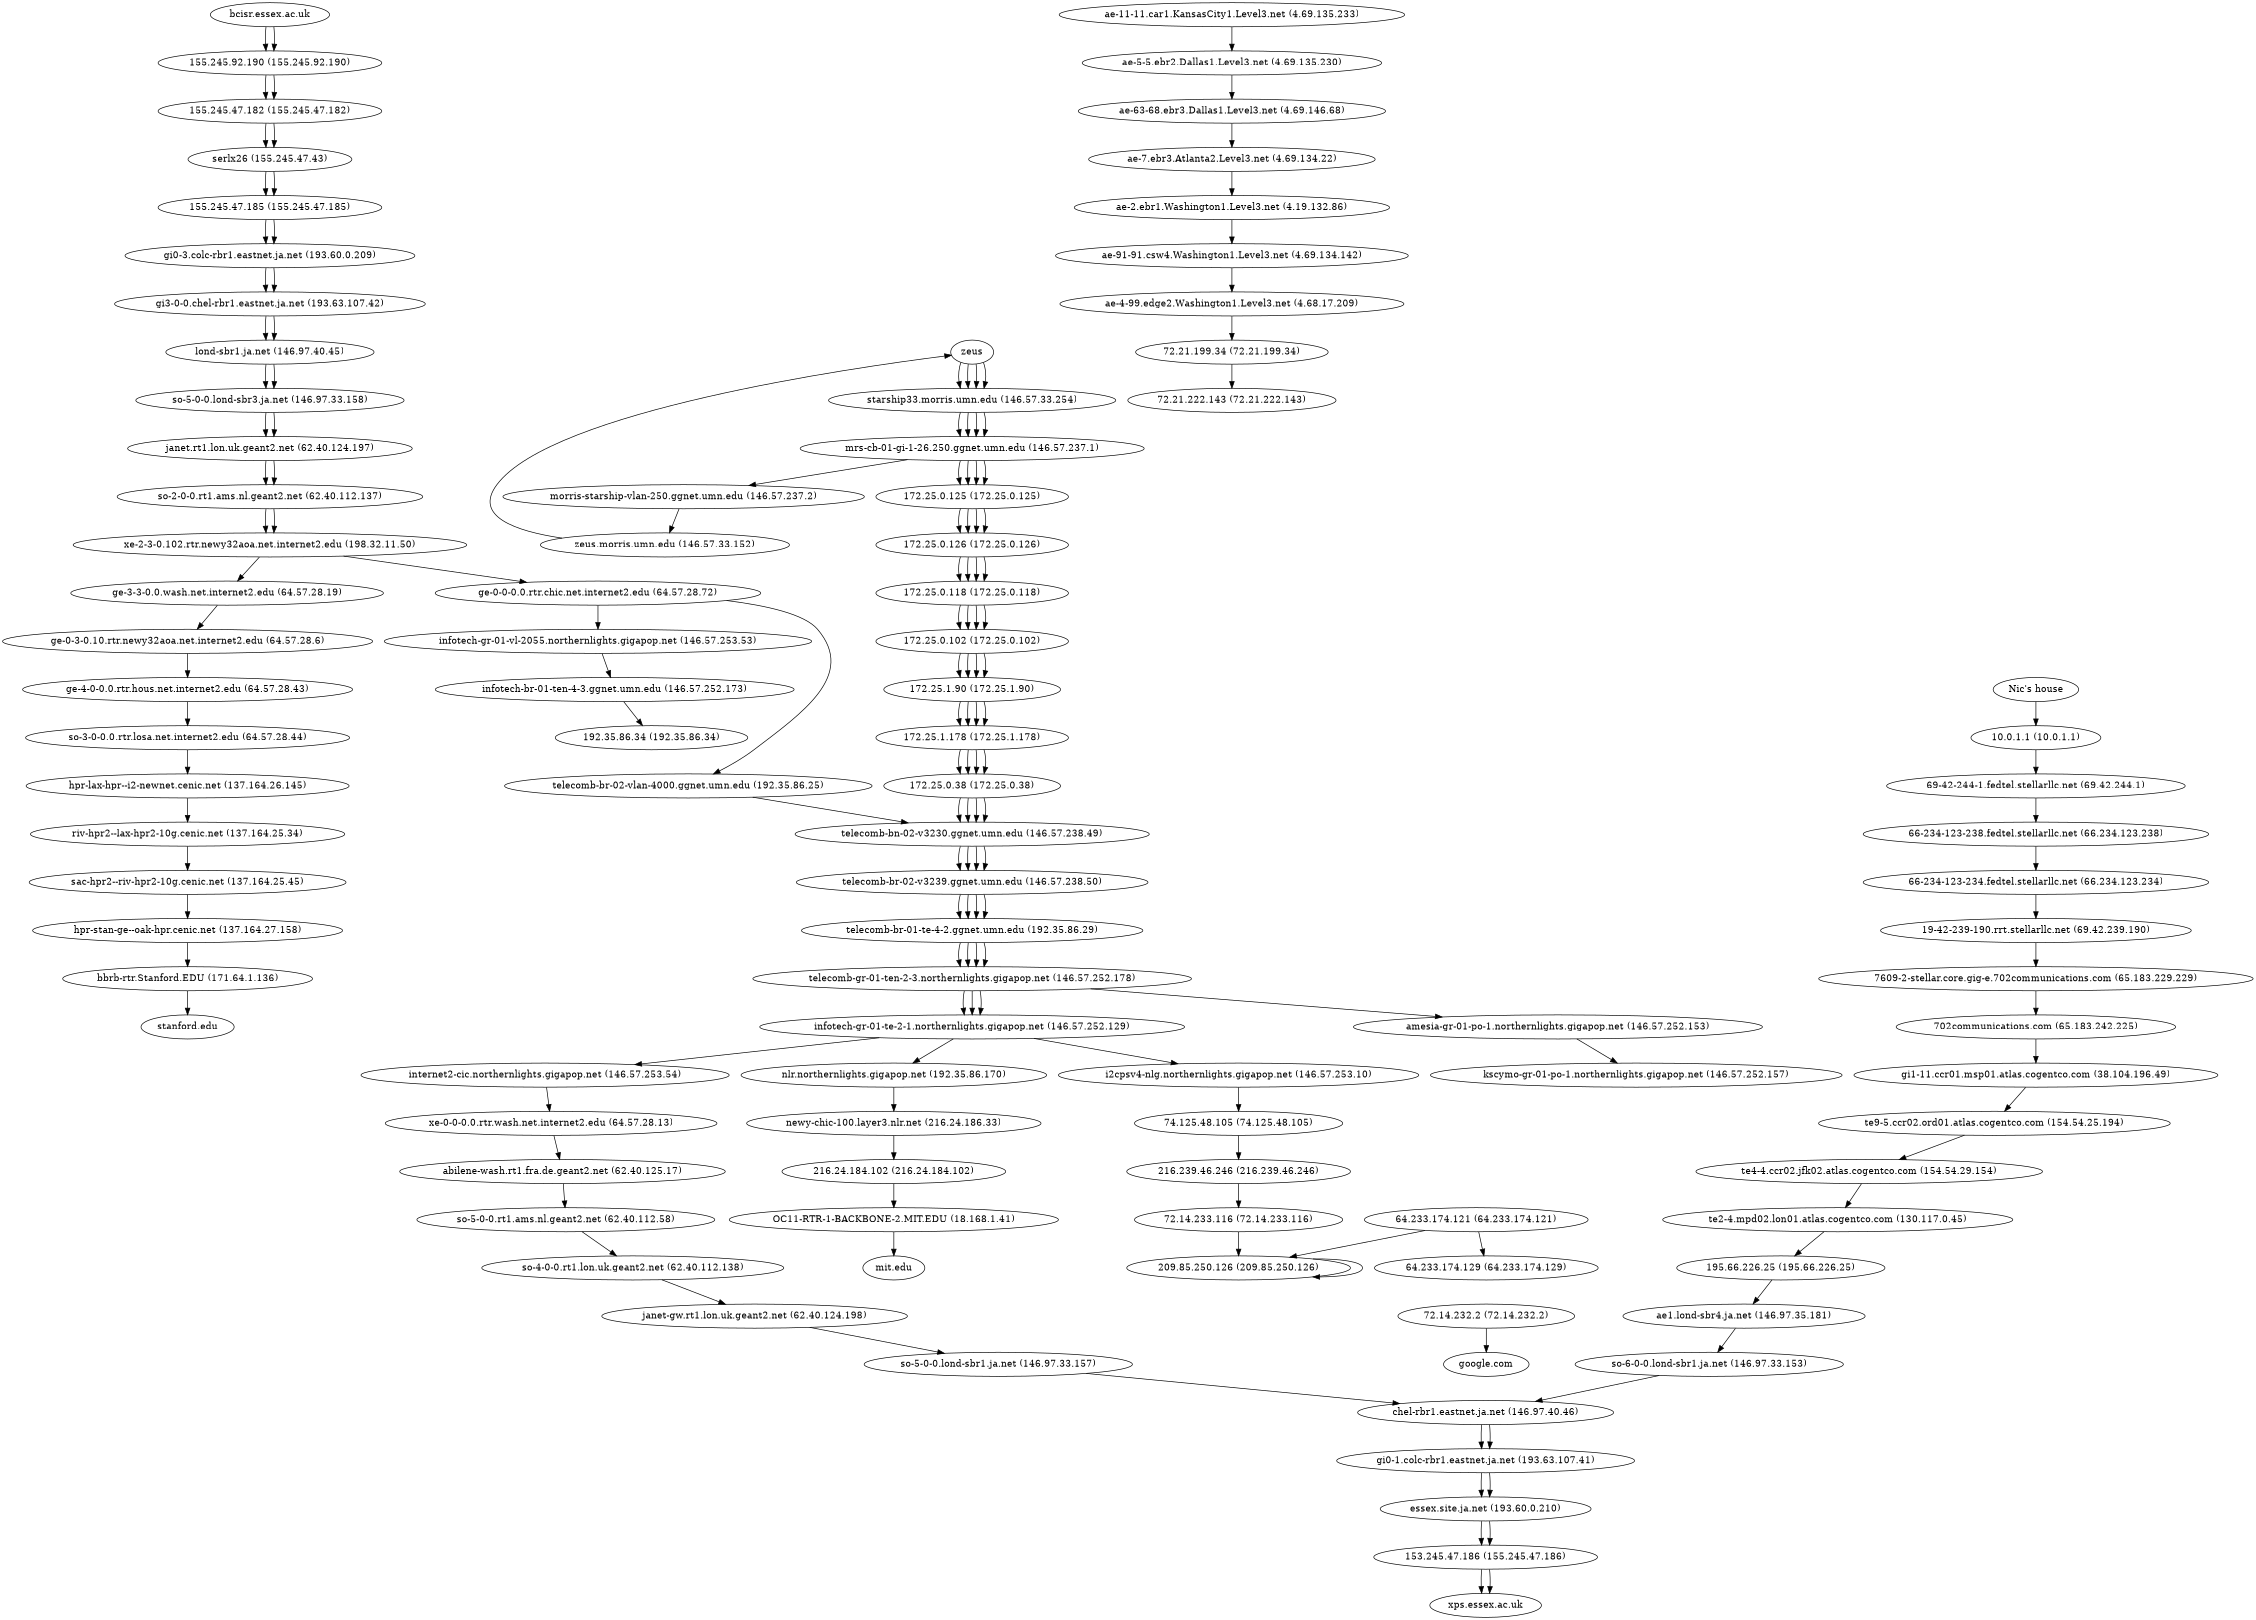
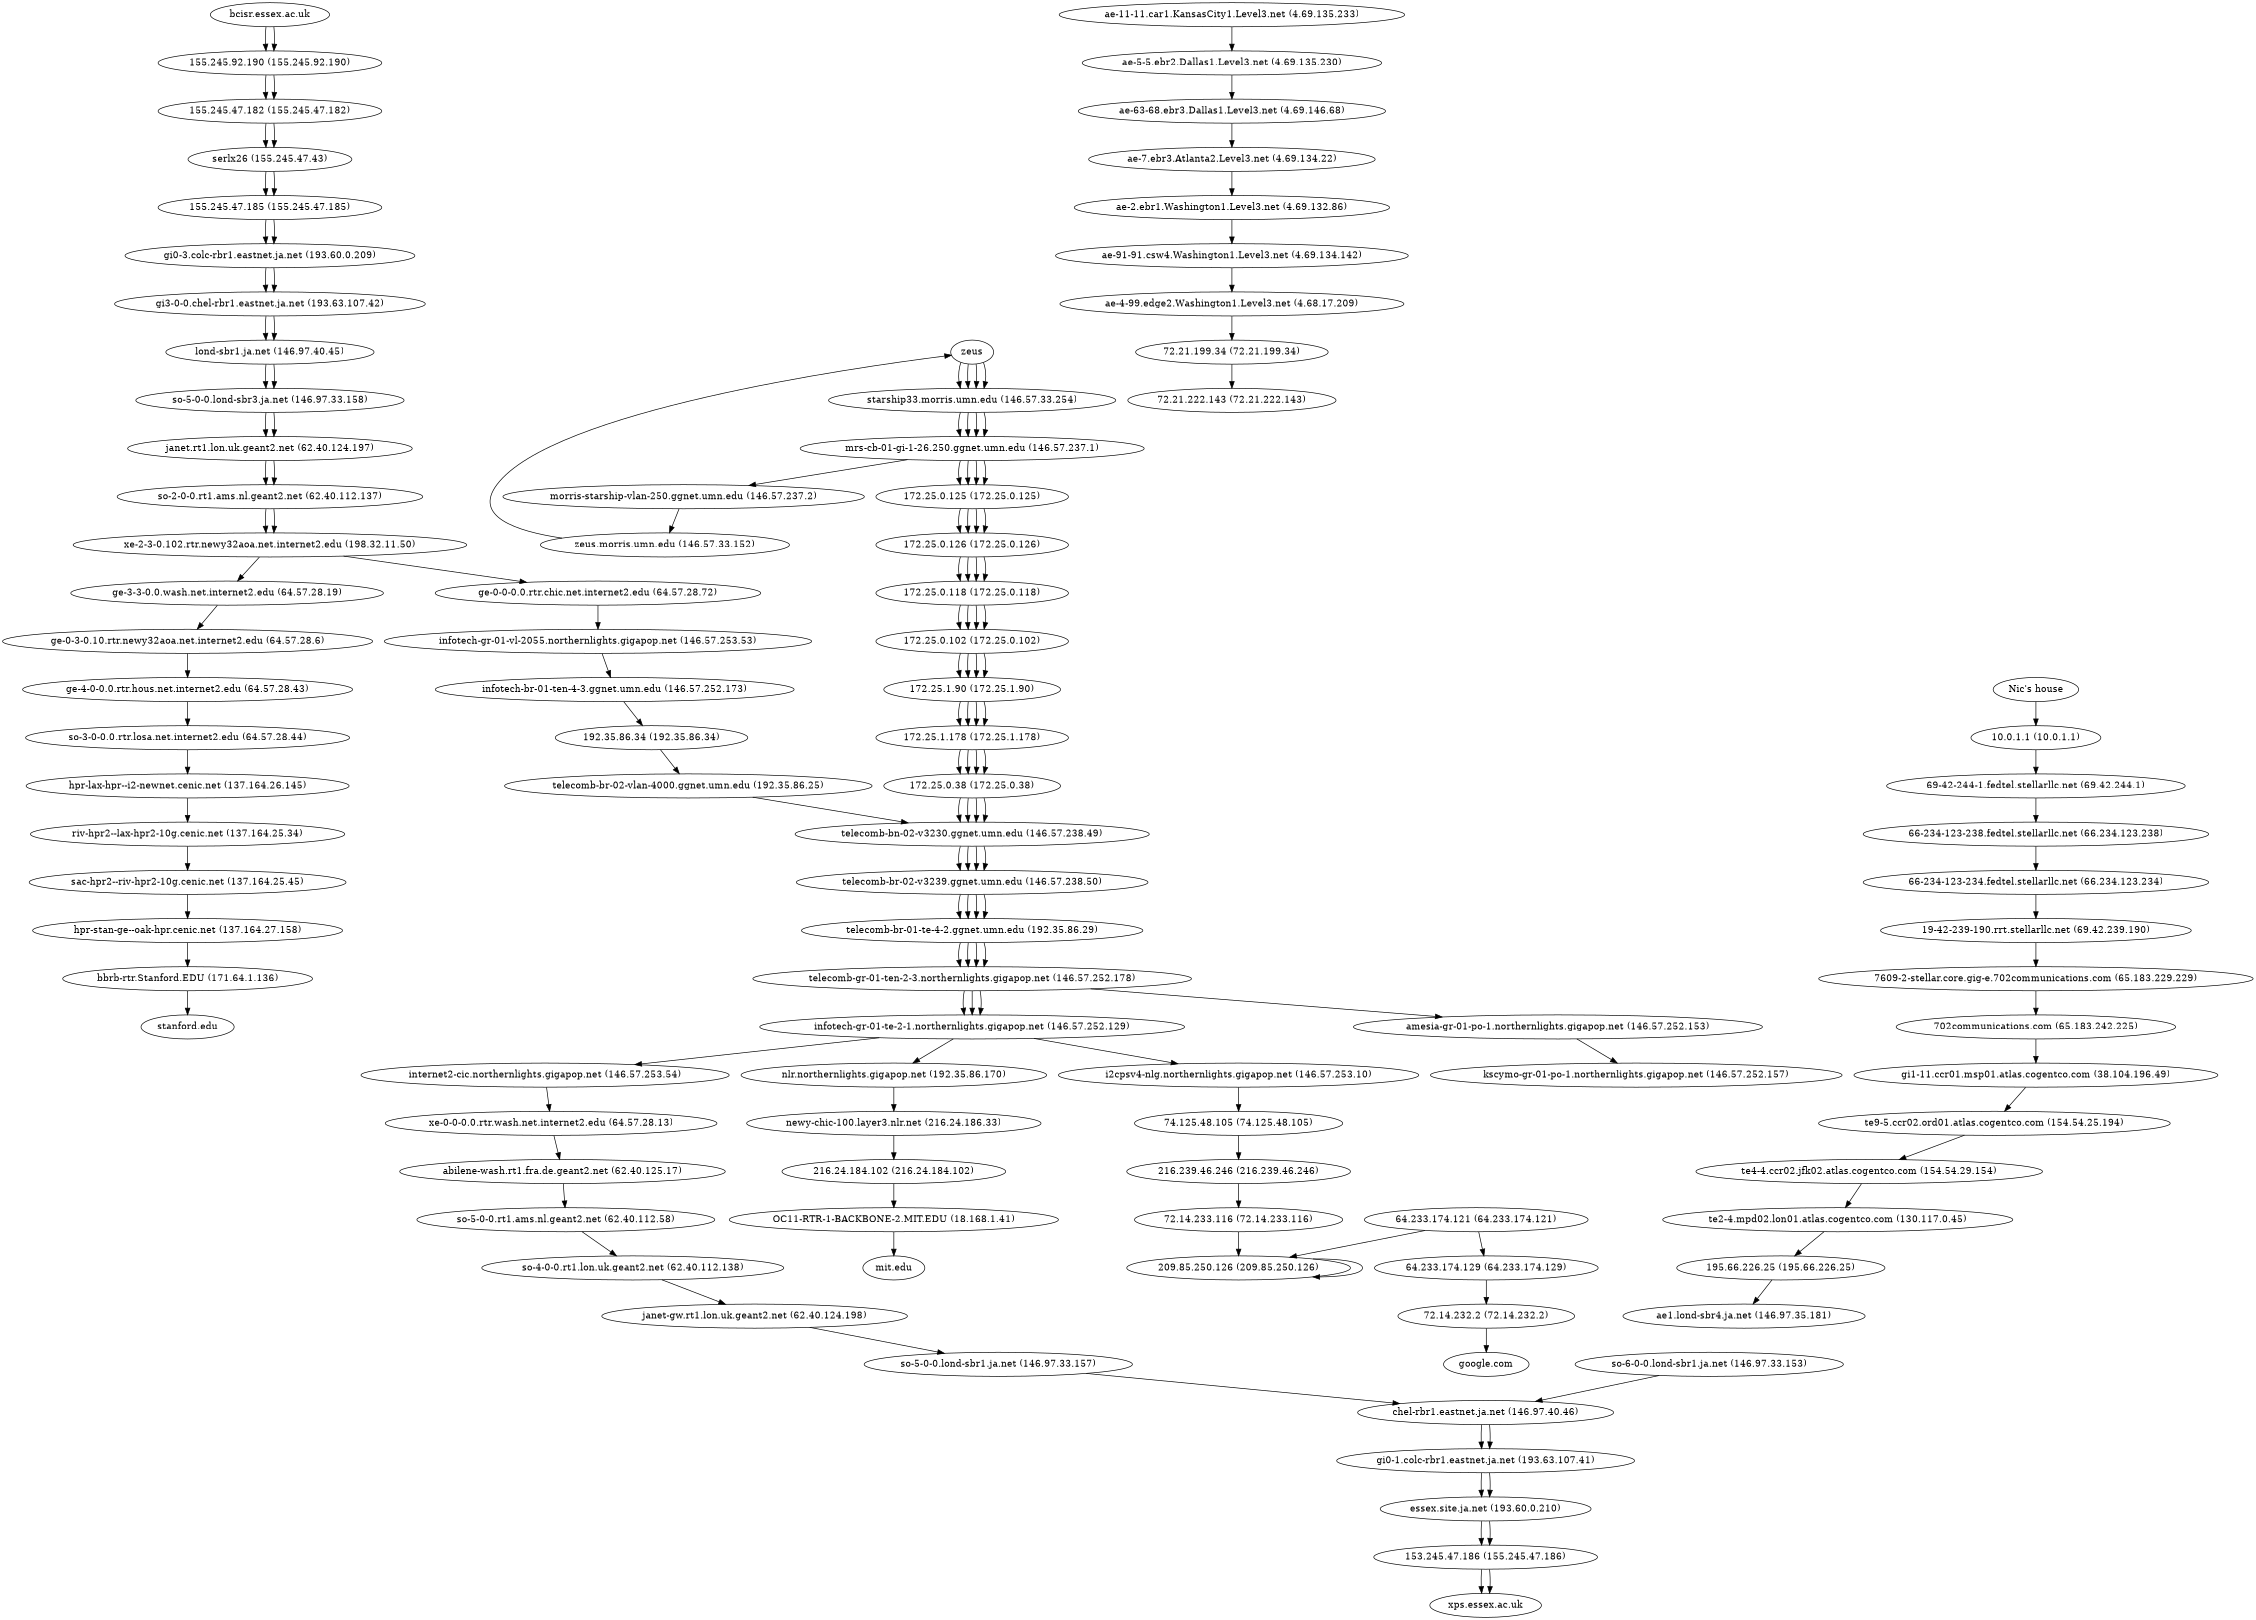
node "ae-2.ebr1.Washington1.Level3.net (4.19.132.86)": label "ae-2.ebr1.Washington1.Level3.net (4.19.132.86)" -> "ae-2.ebr1.Washington1.Level3.net (4.69.132.86)"
edge "ge-0-0-0.0.rtr.chic.net.internet2.edu (64.57.28.72)" -> "telecomb-br-02-vlan-4000.ggnet.umn.edu (192.35.86.25)": now "192.35.86.34 (192.35.86.34)" -> "telecomb-br-02-vlan-4000.ggnet.umn.edu (192.35.86.25)"
edge "64.233.174.129 (64.233.174.129)" -> "72.14.232.2 (72.14.232.2)": added
edge "ae1.lond-sbr4.ja.net (146.97.35.181)" -> "so-6-0-0.lond-sbr1.ja.net (146.97.33.153)": removed
